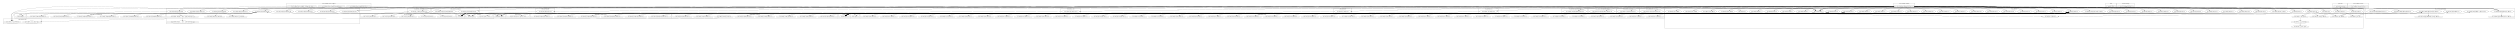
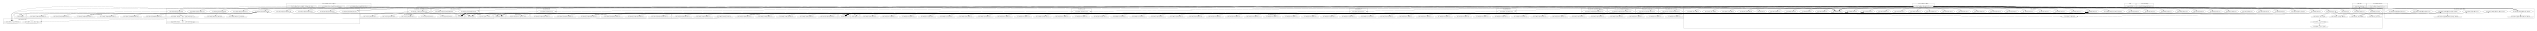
node "XML::LibXML::Error::BEGIN@39": added
